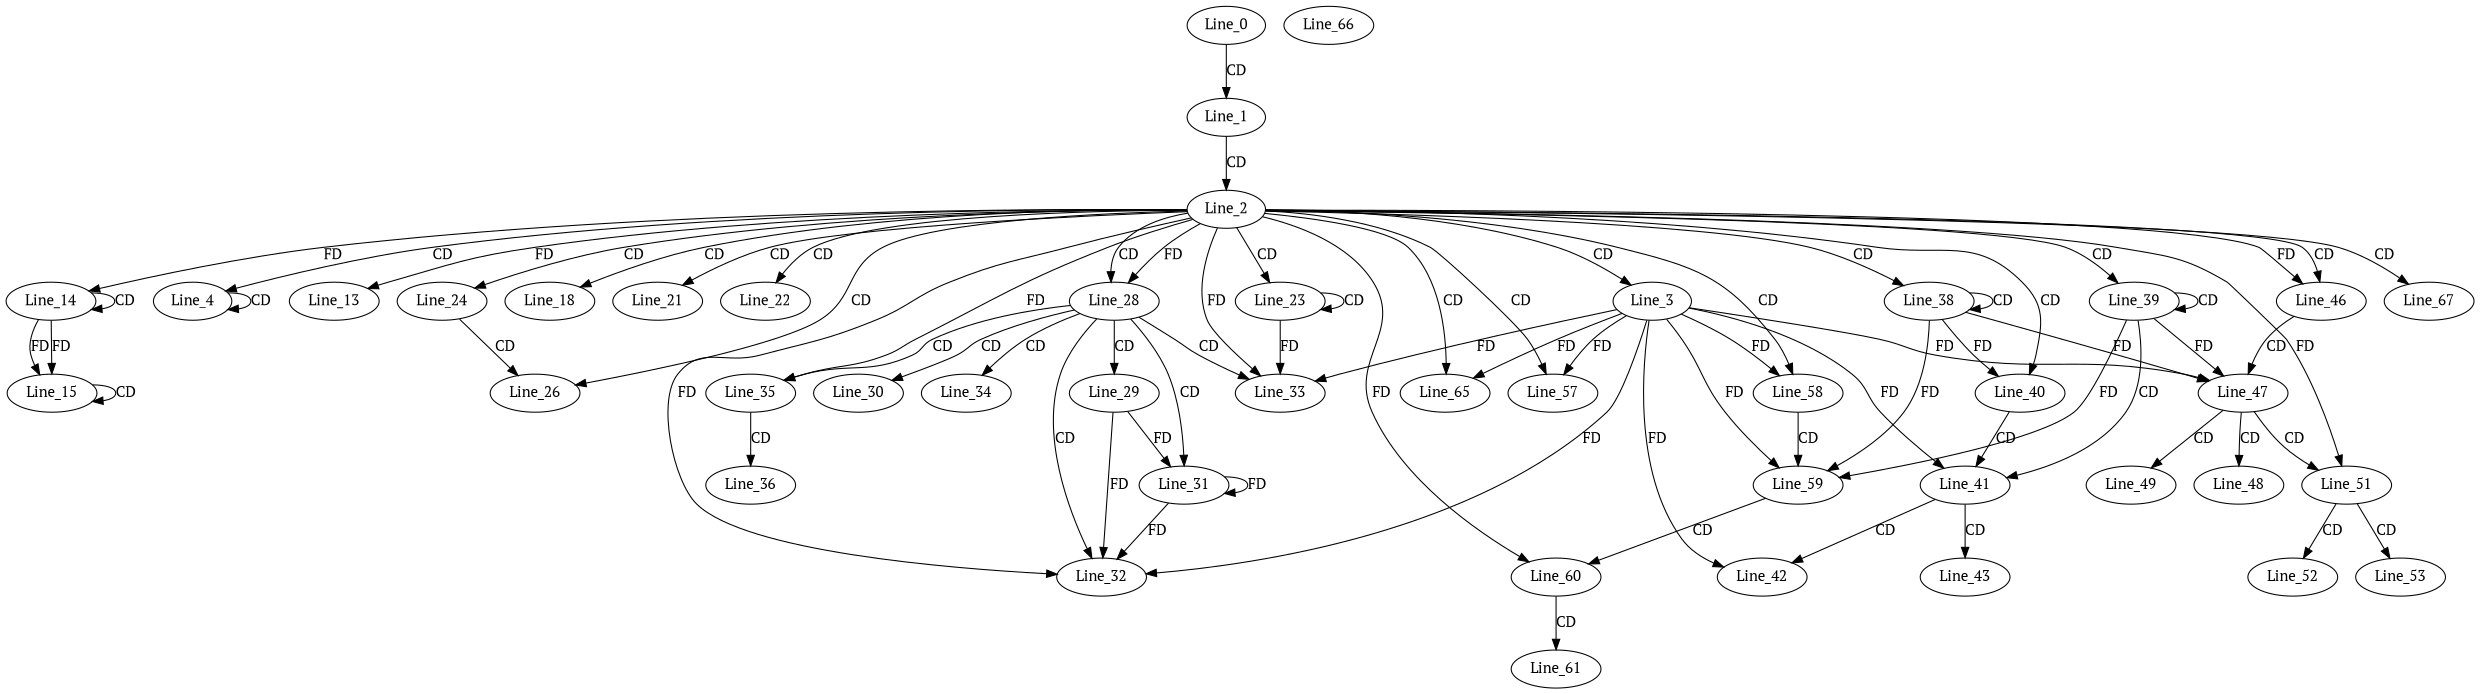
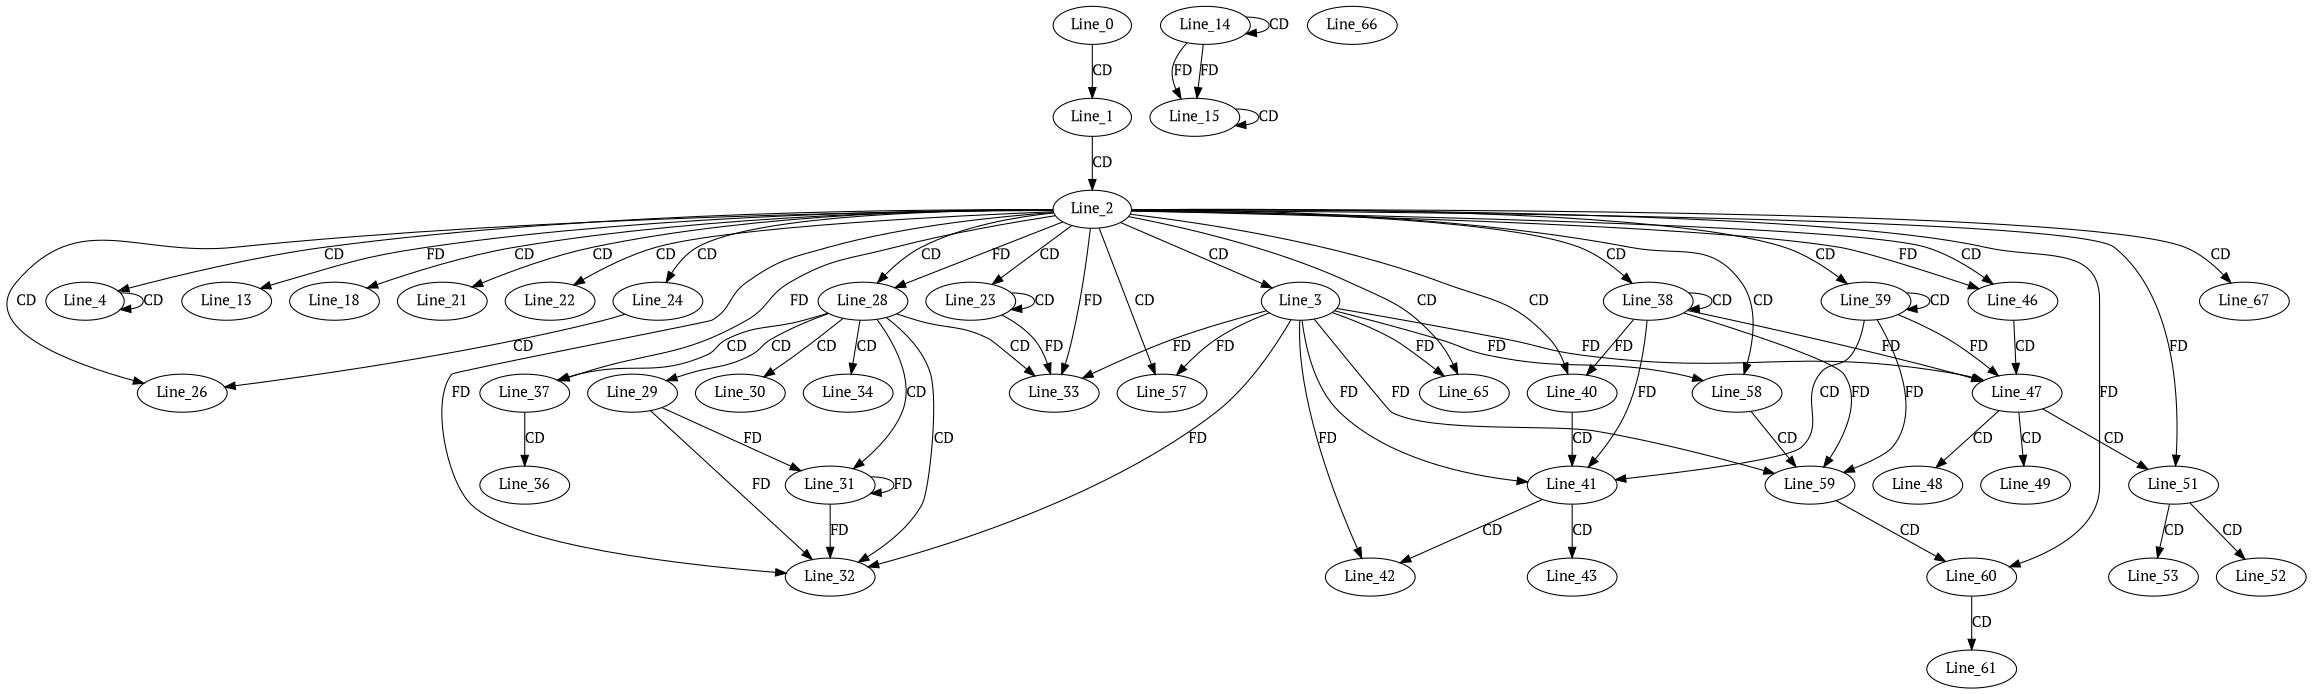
edge "Line_2" -> "Line_14": removed, label "FD"
node "Line_35": label "Line_35" -> "Line_37"
edge "Line_38" -> "Line_41": added, label "FD"
